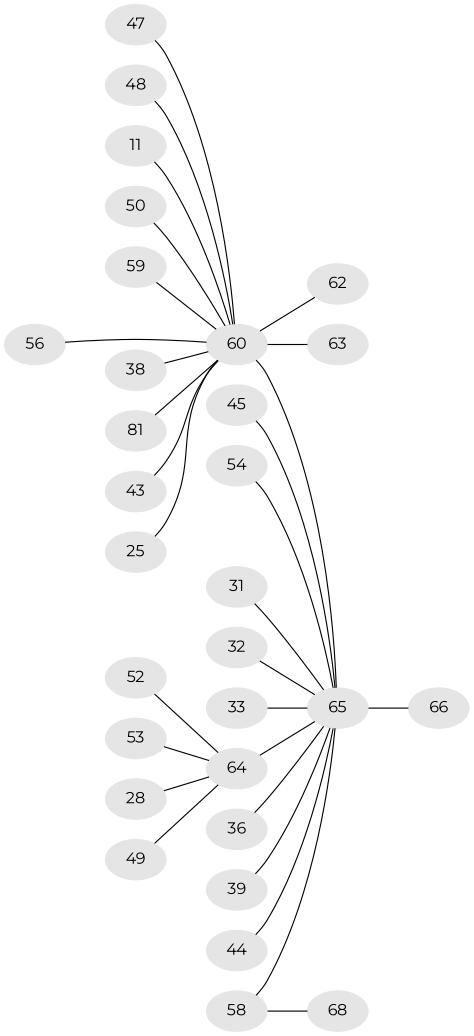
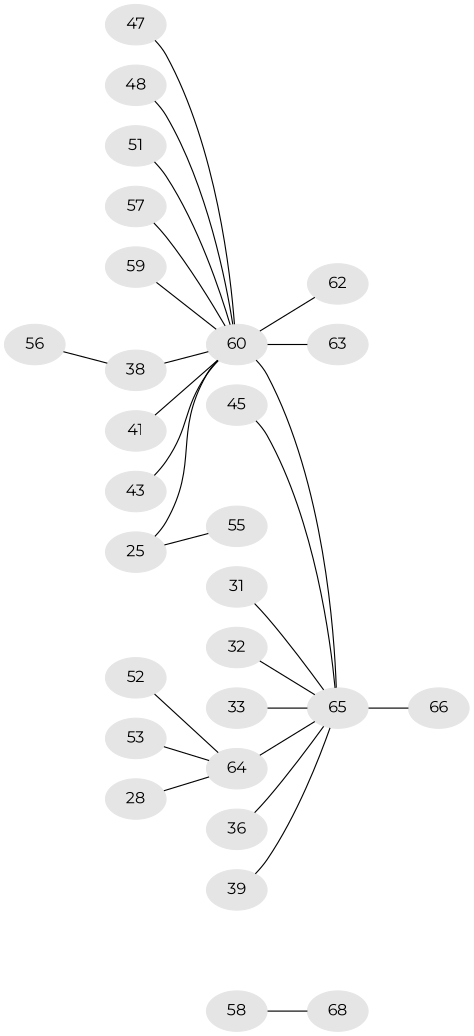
node "11": label "11" -> "51"
node "50": label "50" -> "57"
edge "56" -- "60": now "56" -- "38"
node "81": label "81" -> "41"
node "54": removed
node "55": added
node "49": removed
edge "65" -- "58": removed
node "44": removed
